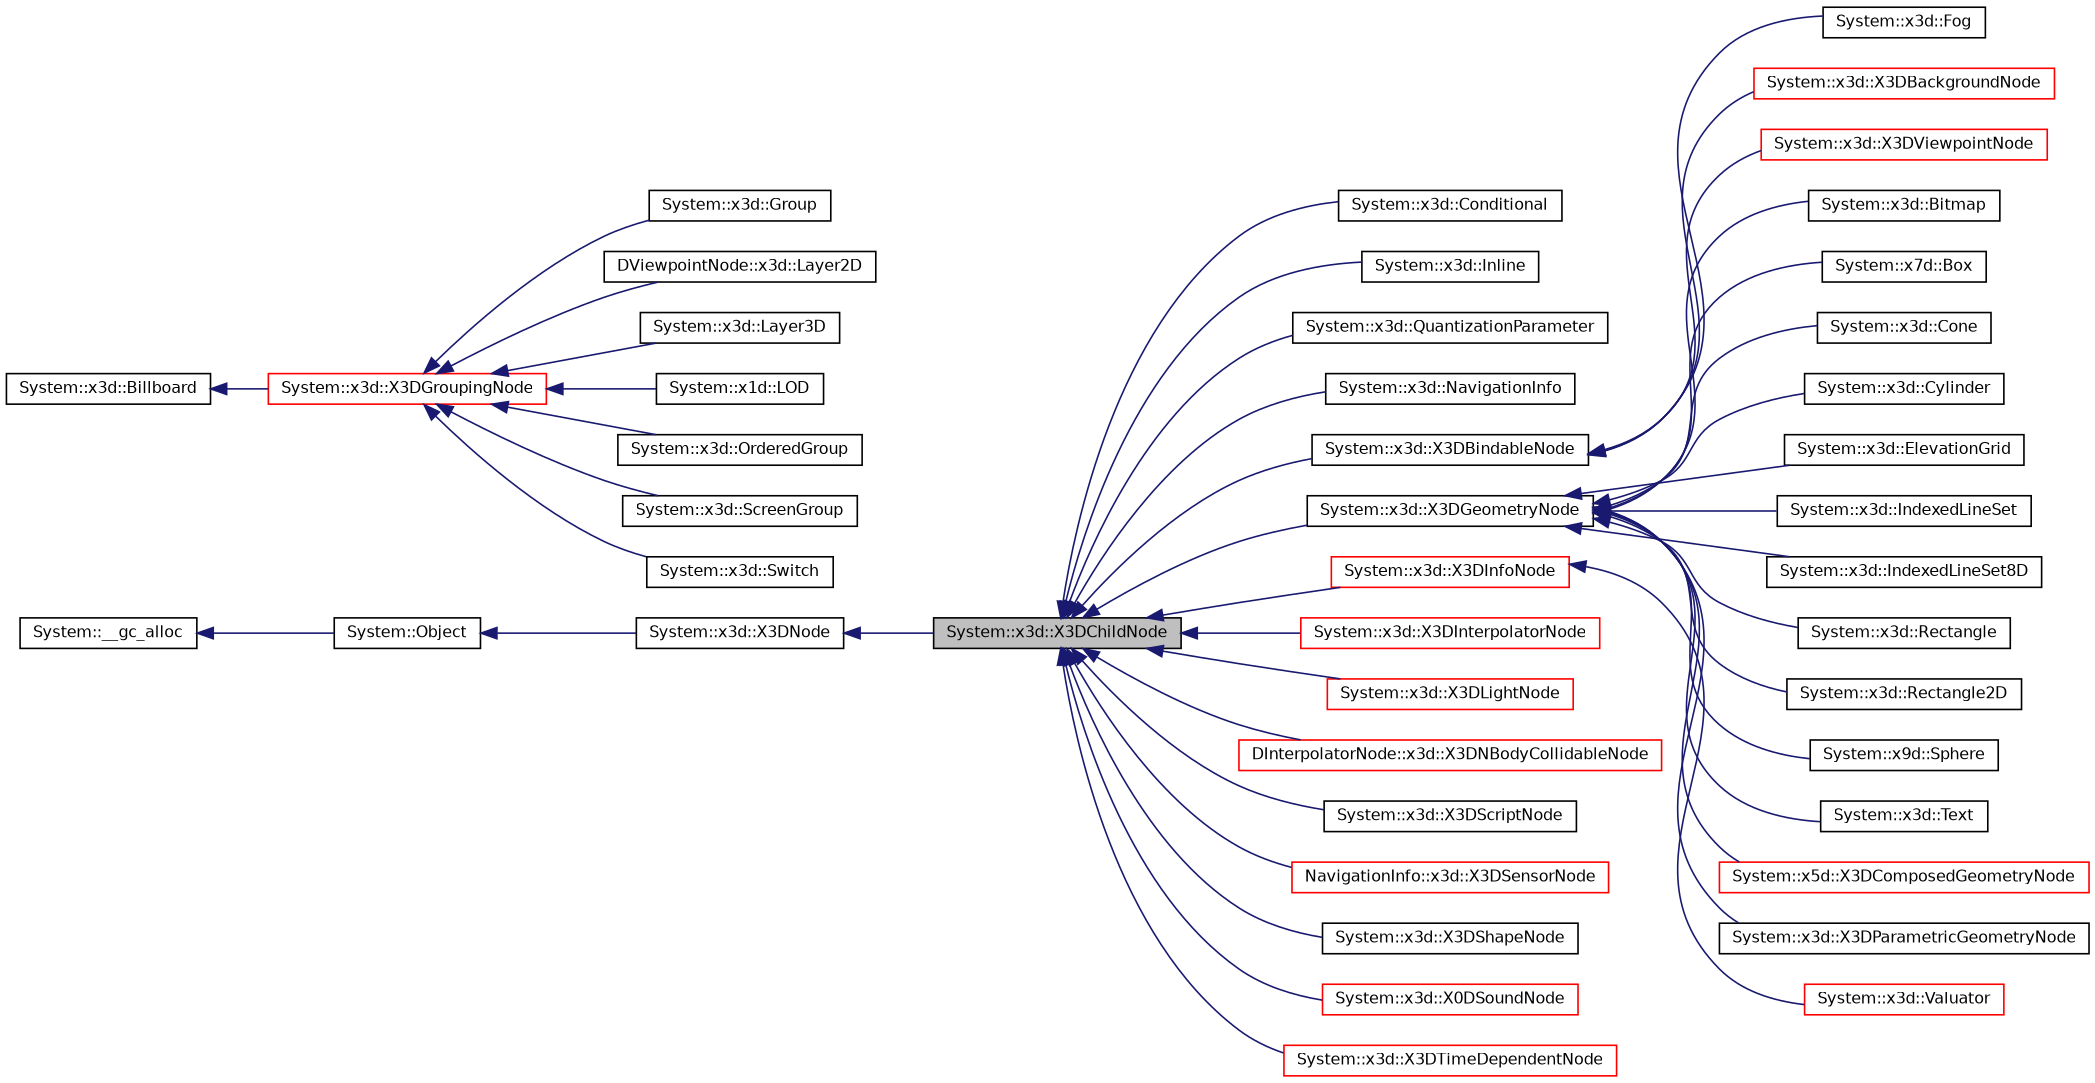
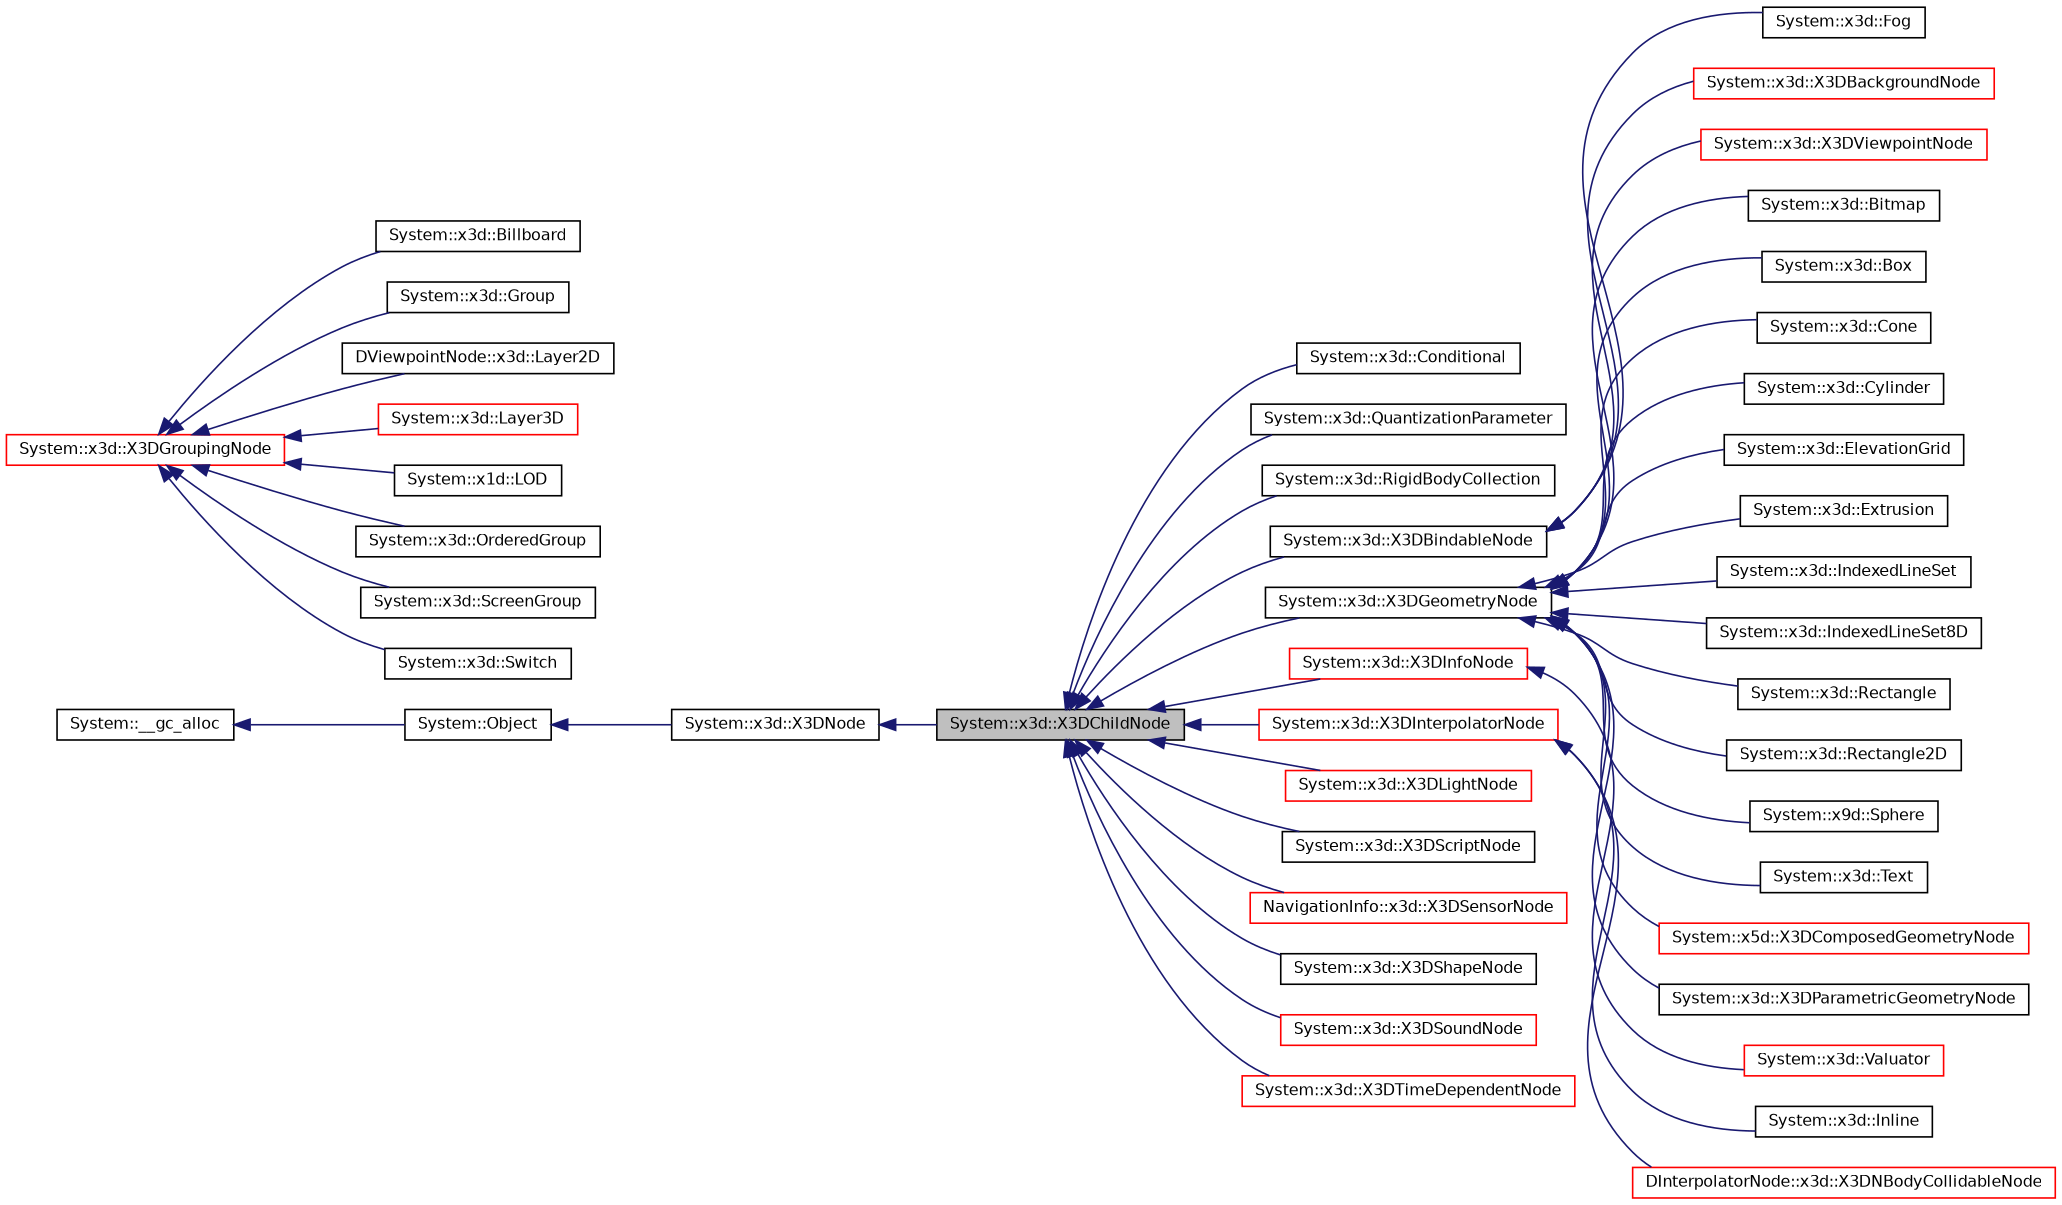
node "System::x7d::Box": label "System::x7d::Box" -> "System::x3d::Box"
node "System::x3d::Layer3D": color black -> red
edge "System::x3d::Inline" -> "System::x3d::X3DChildNode": now "System::x3d::Inline" -> "System::x3d::X3DInterpolatorNode"
edge "System::x3d::X3DGroupingNode" -> "System::x3d::Billboard": reversed
node "System::x3d::NavigationInfo": label "System::x3d::NavigationInfo" -> "System::x3d::RigidBodyCollection"
node "System::x3d::Extrusion": added
edge "DInterpolatorNode::x3d::X3DNBodyCollidableNode" -> "System::x3d::X3DChildNode": now "DInterpolatorNode::x3d::X3DNBodyCollidableNode" -> "System::x3d::X3DInterpolatorNode"
node "System::x3d::X0DSoundNode": label "System::x3d::X0DSoundNode" -> "System::x3d::X3DSoundNode"
